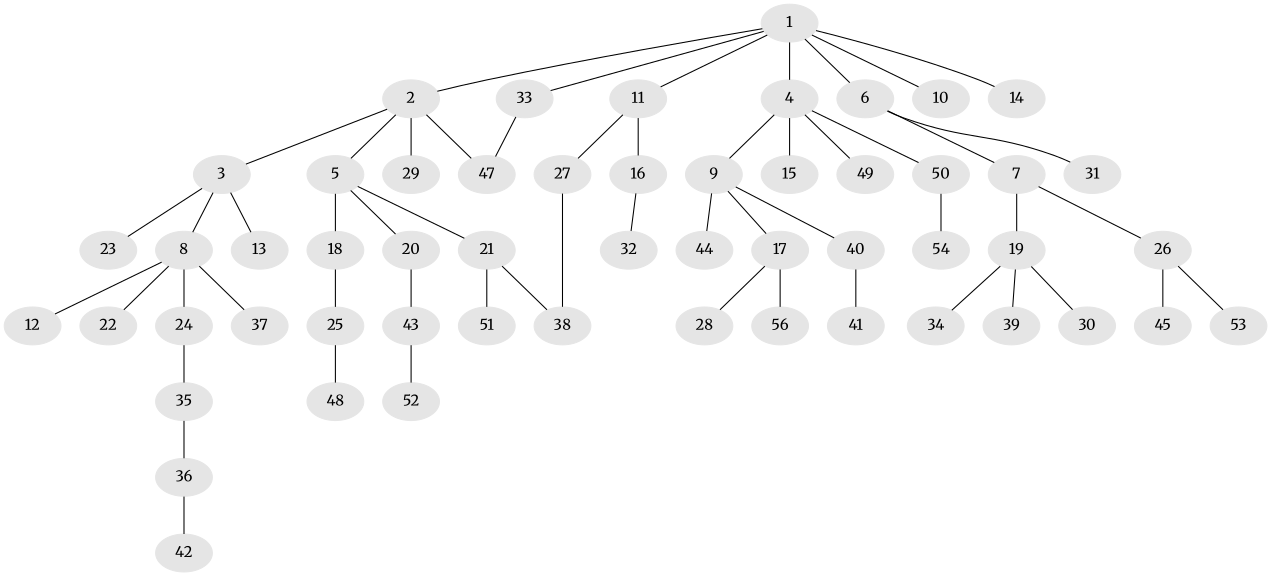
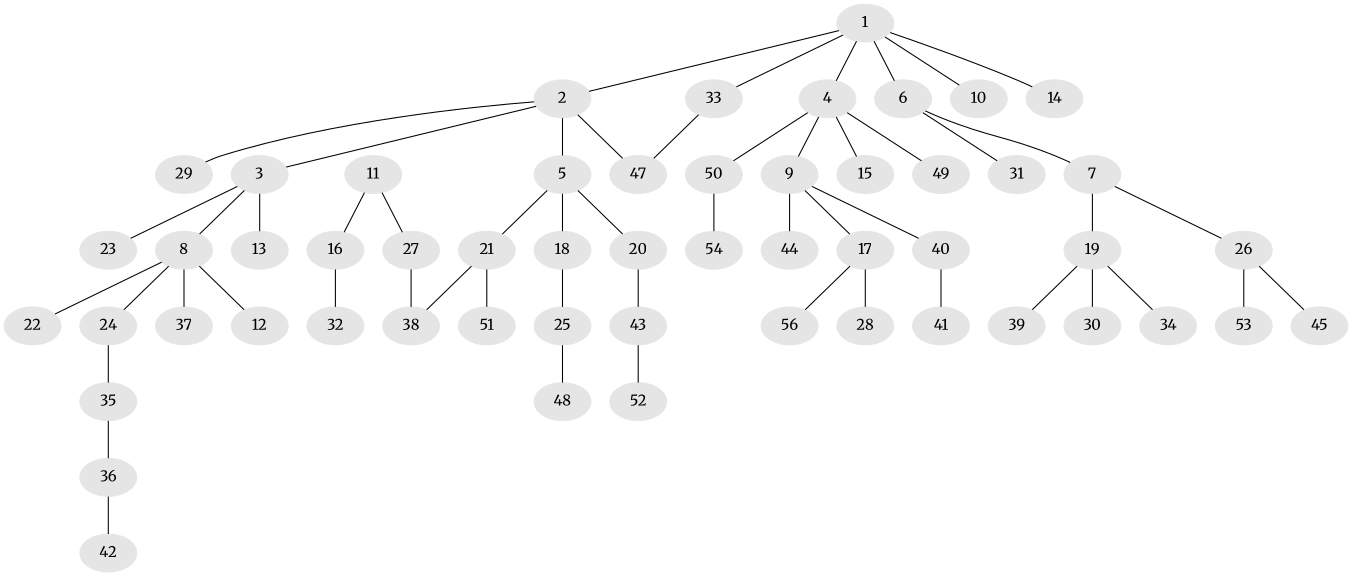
edge "1" -- "11": removed
